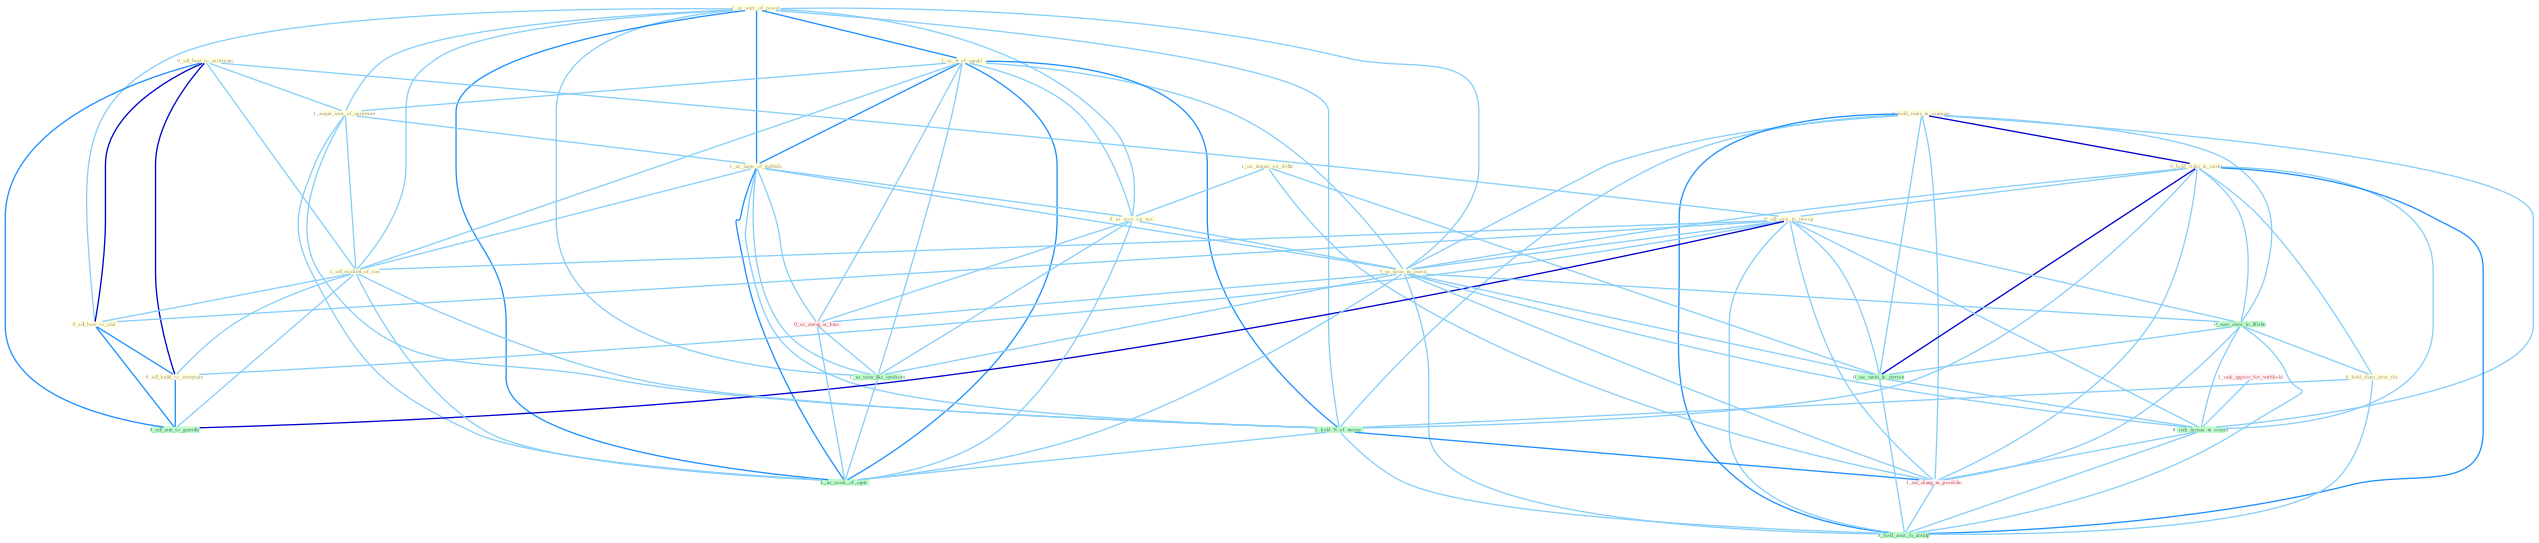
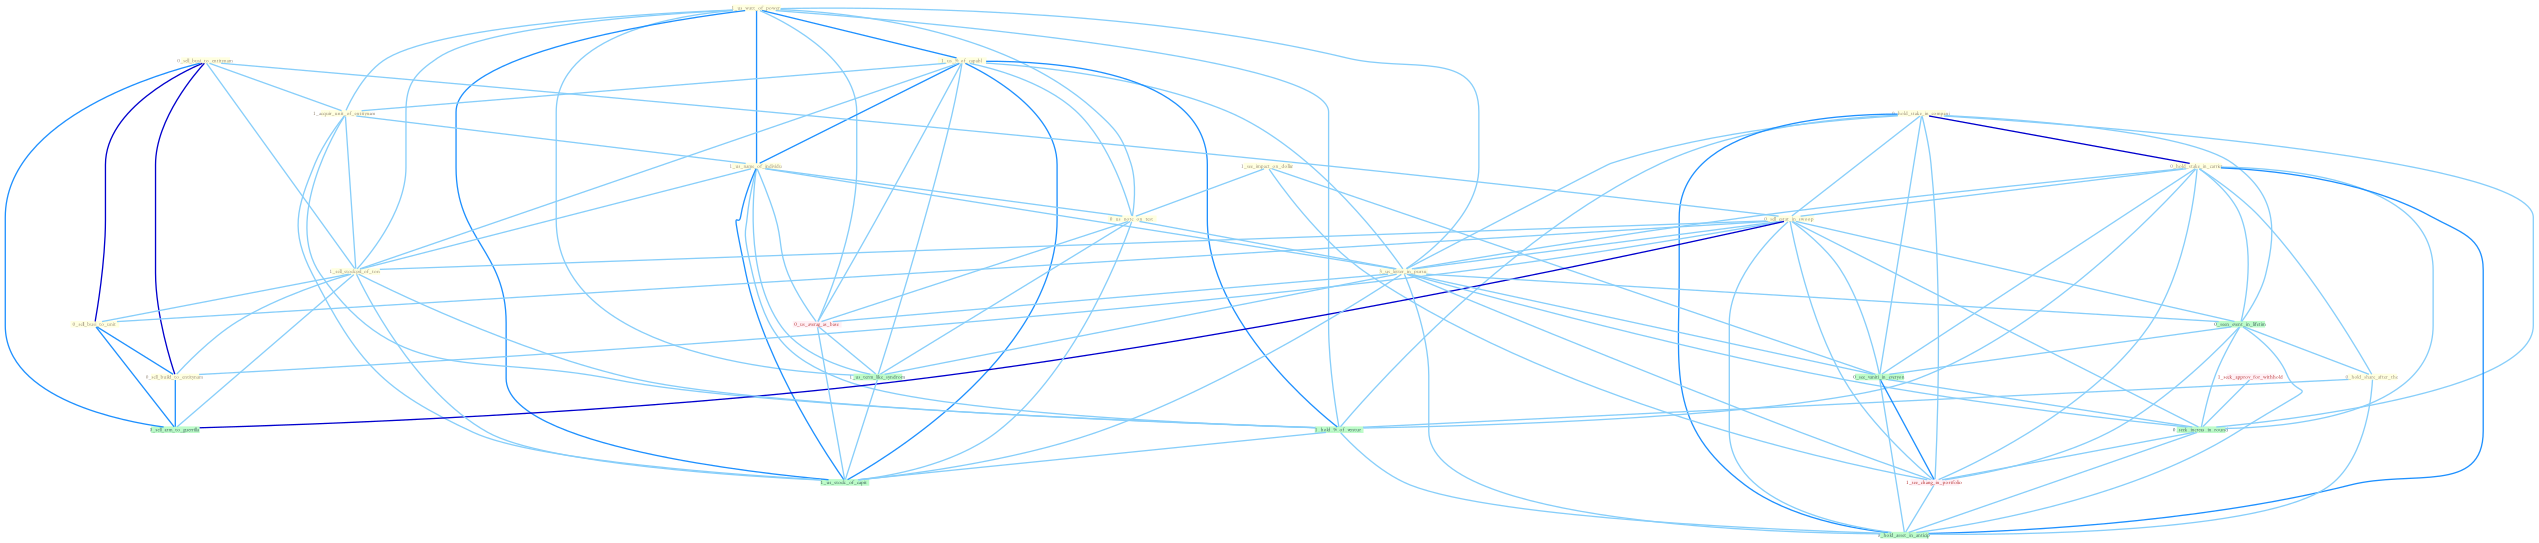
edge "1_us_watt_of_power" -- "0_sell_busi_to_unit": now "1_us_watt_of_power" -- "0_us_averag_as_base"
edge "0_hold_stake_in_compani" -- "0_sell_estat_in_swoop": added
edge "0_hold_stake_in_carrier" -- "0_see_vaniti_in_everyon": color #0000cd -> #87cefa
edge "1_hold_%_of_ventur" -- "1_see_chang_in_portfolio": now "0_see_vaniti_in_everyon" -- "1_see_chang_in_portfolio"
